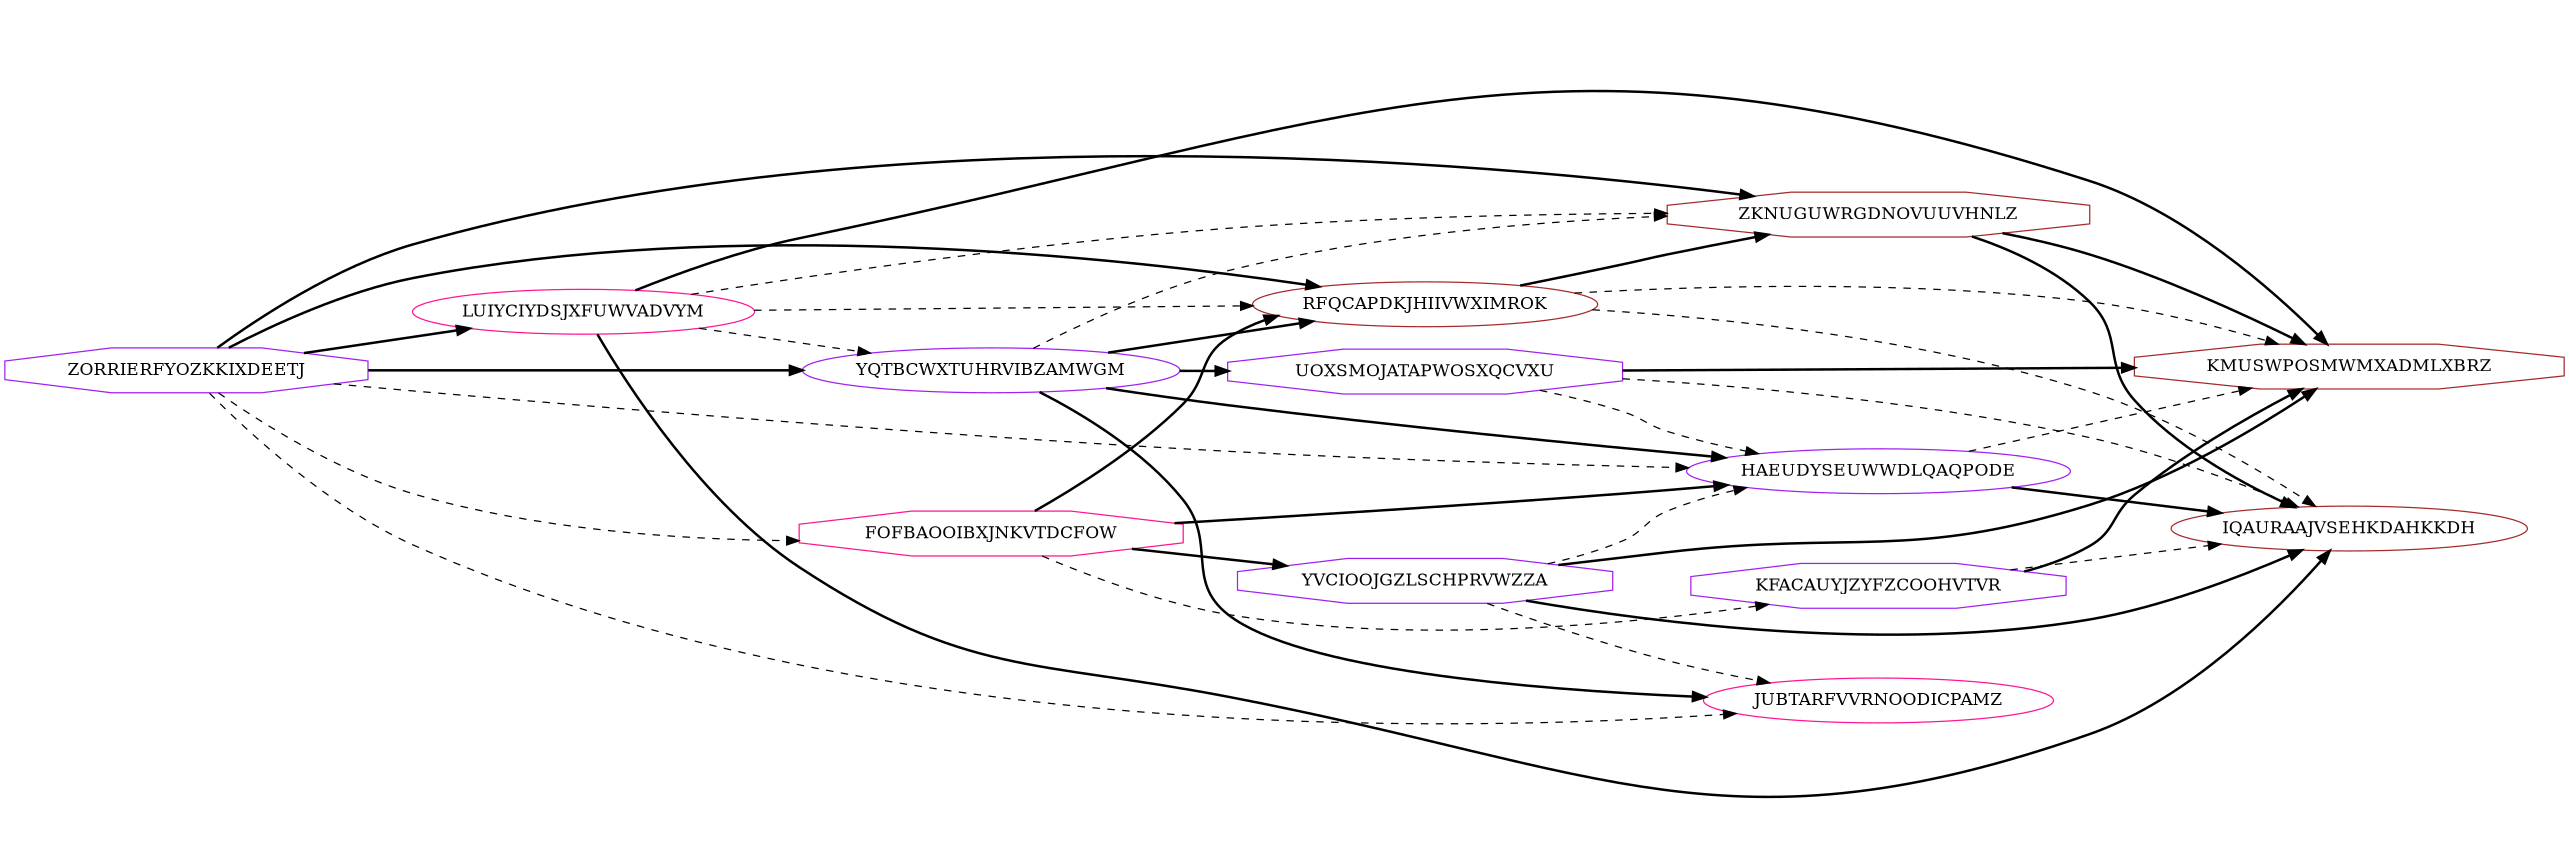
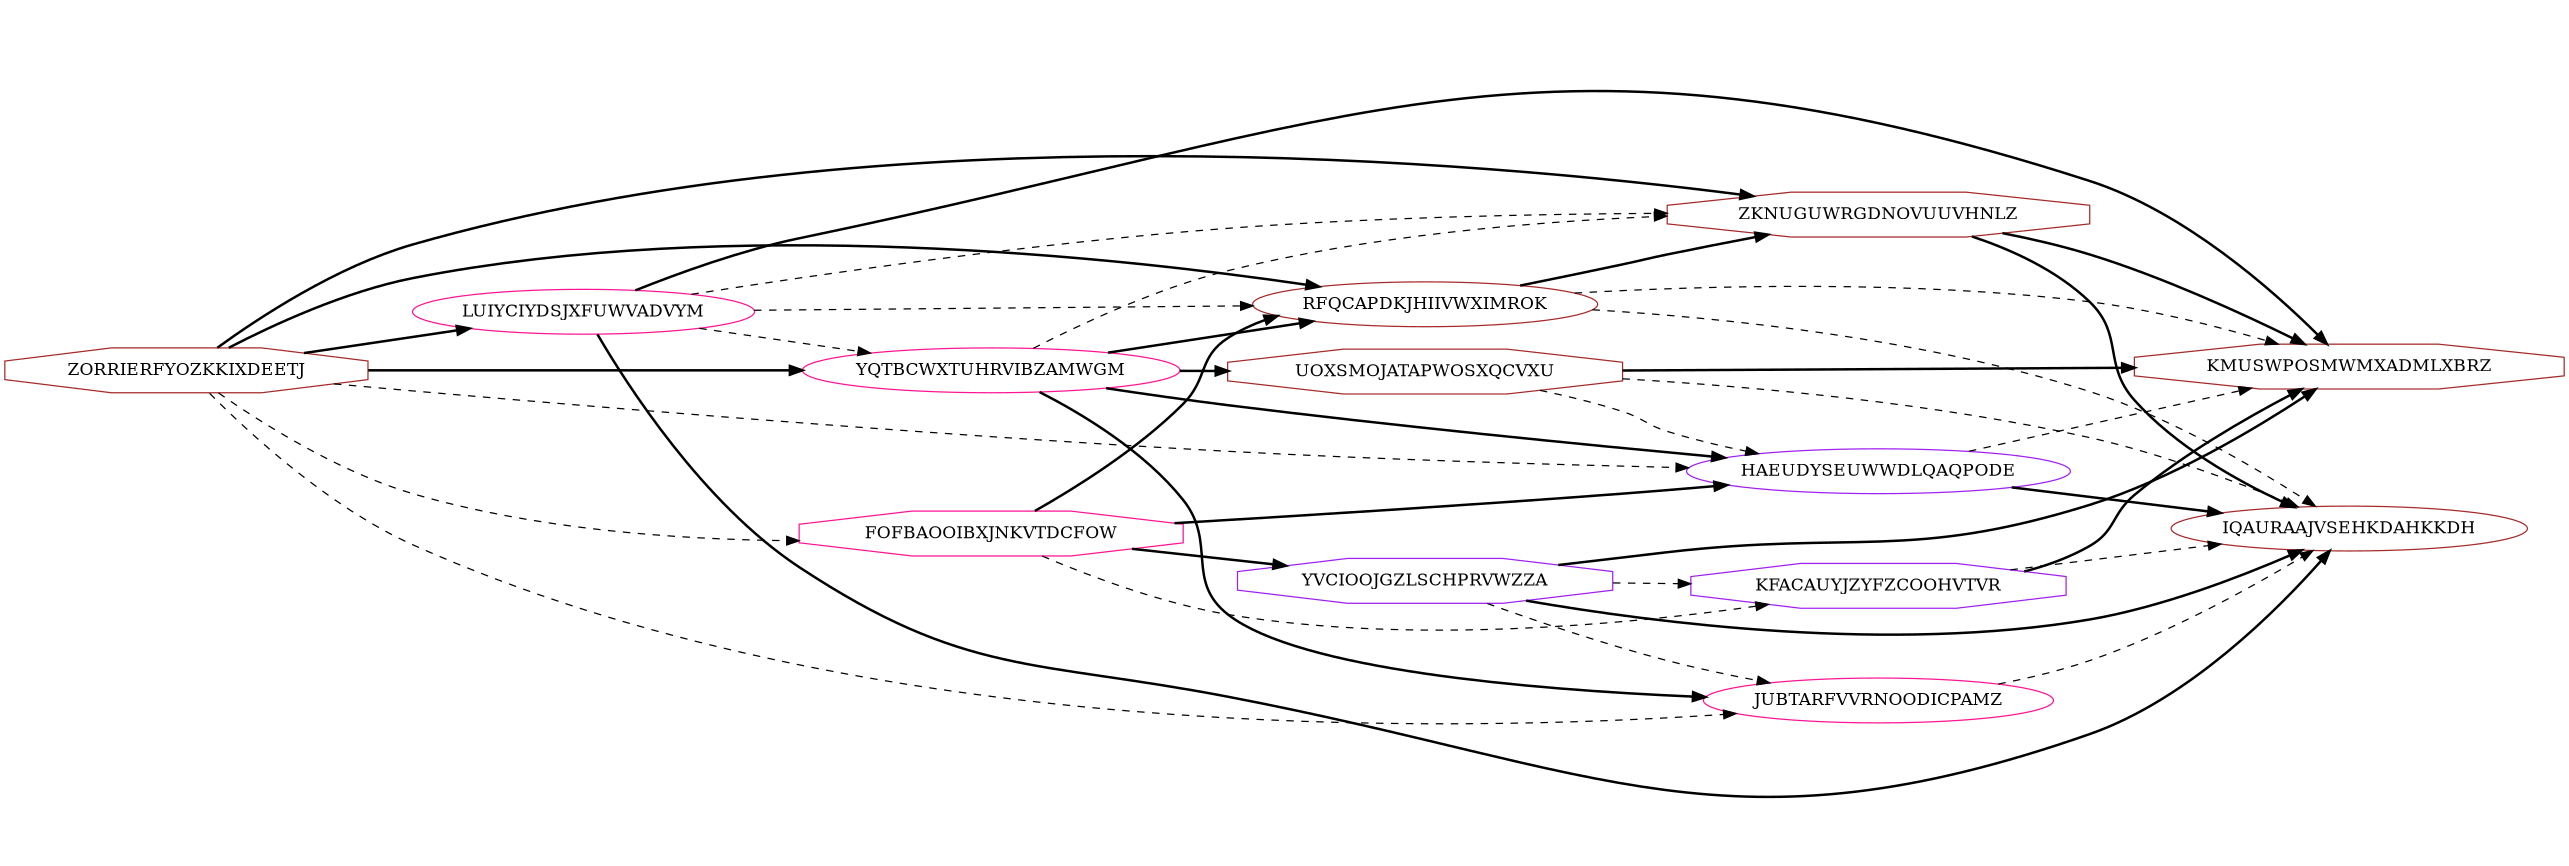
node "ZORRIERFYOZKKIXDEETJ": color purple -> brown
node "YQTBCWXTUHRVIBZAMWGM": color purple -> deeppink
node "UOXSMOJATAPWOSXQCVXU": color purple -> brown
edge "YVCIOOJGZLSCHPRVWZZA" -> "HAEUDYSEUWWDLQAQPODE": now "YVCIOOJGZLSCHPRVWZZA" -> "KFACAUYJZYFZCOOHVTVR"
edge "JUBTARFVVRNOODICPAMZ" -> "IQAURAAJVSEHKDAHKKDH": added
